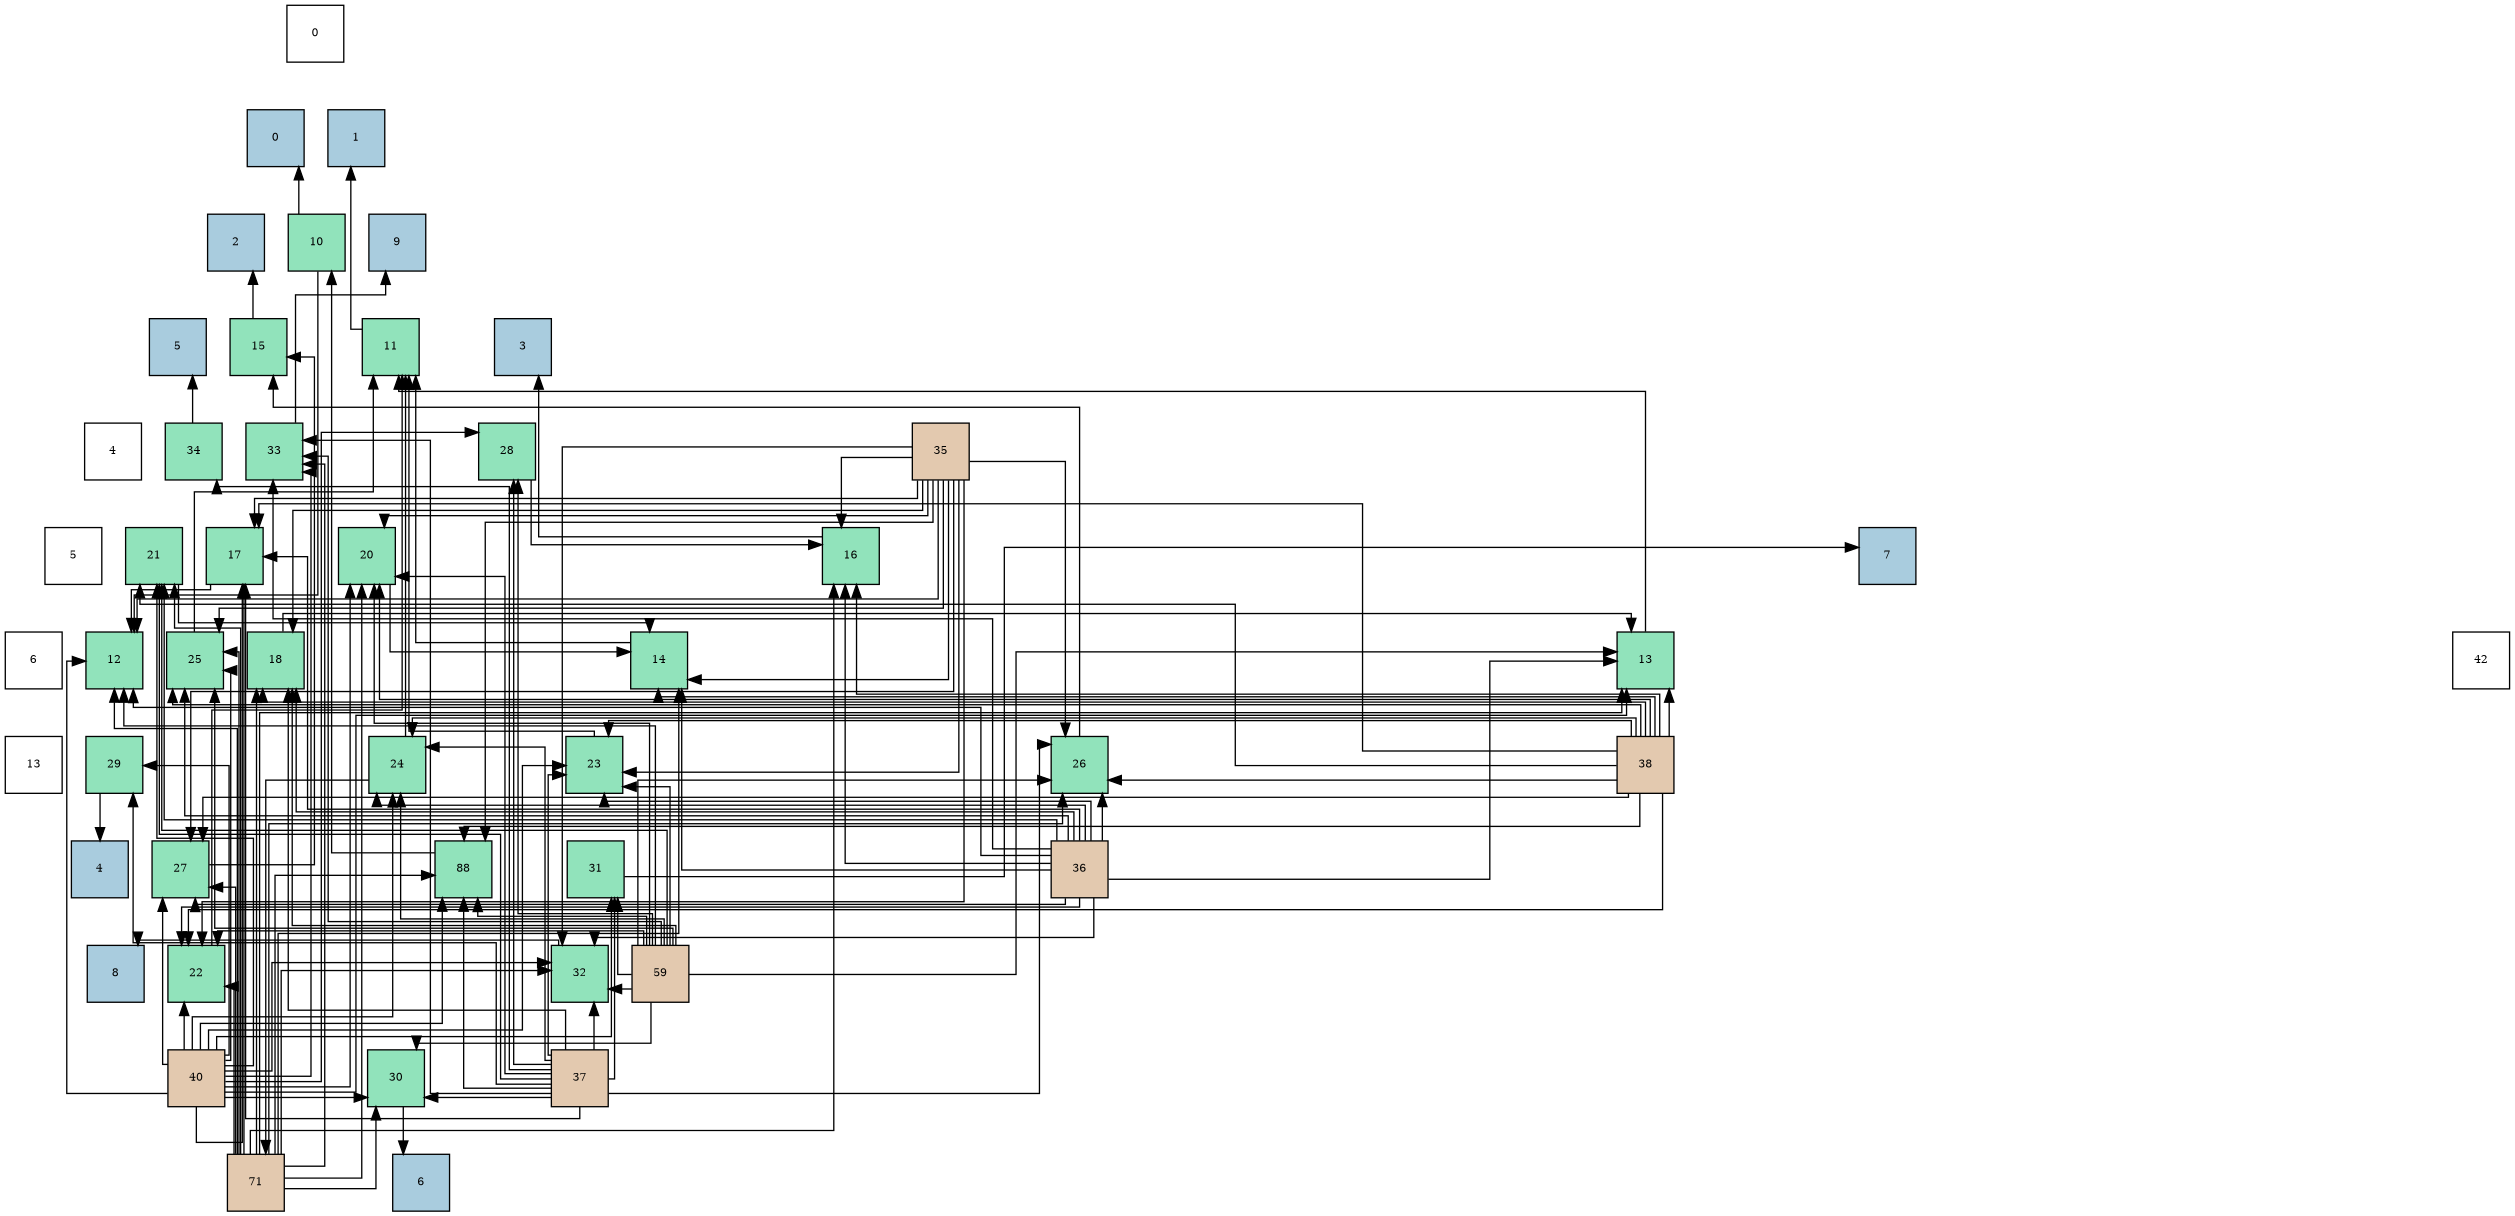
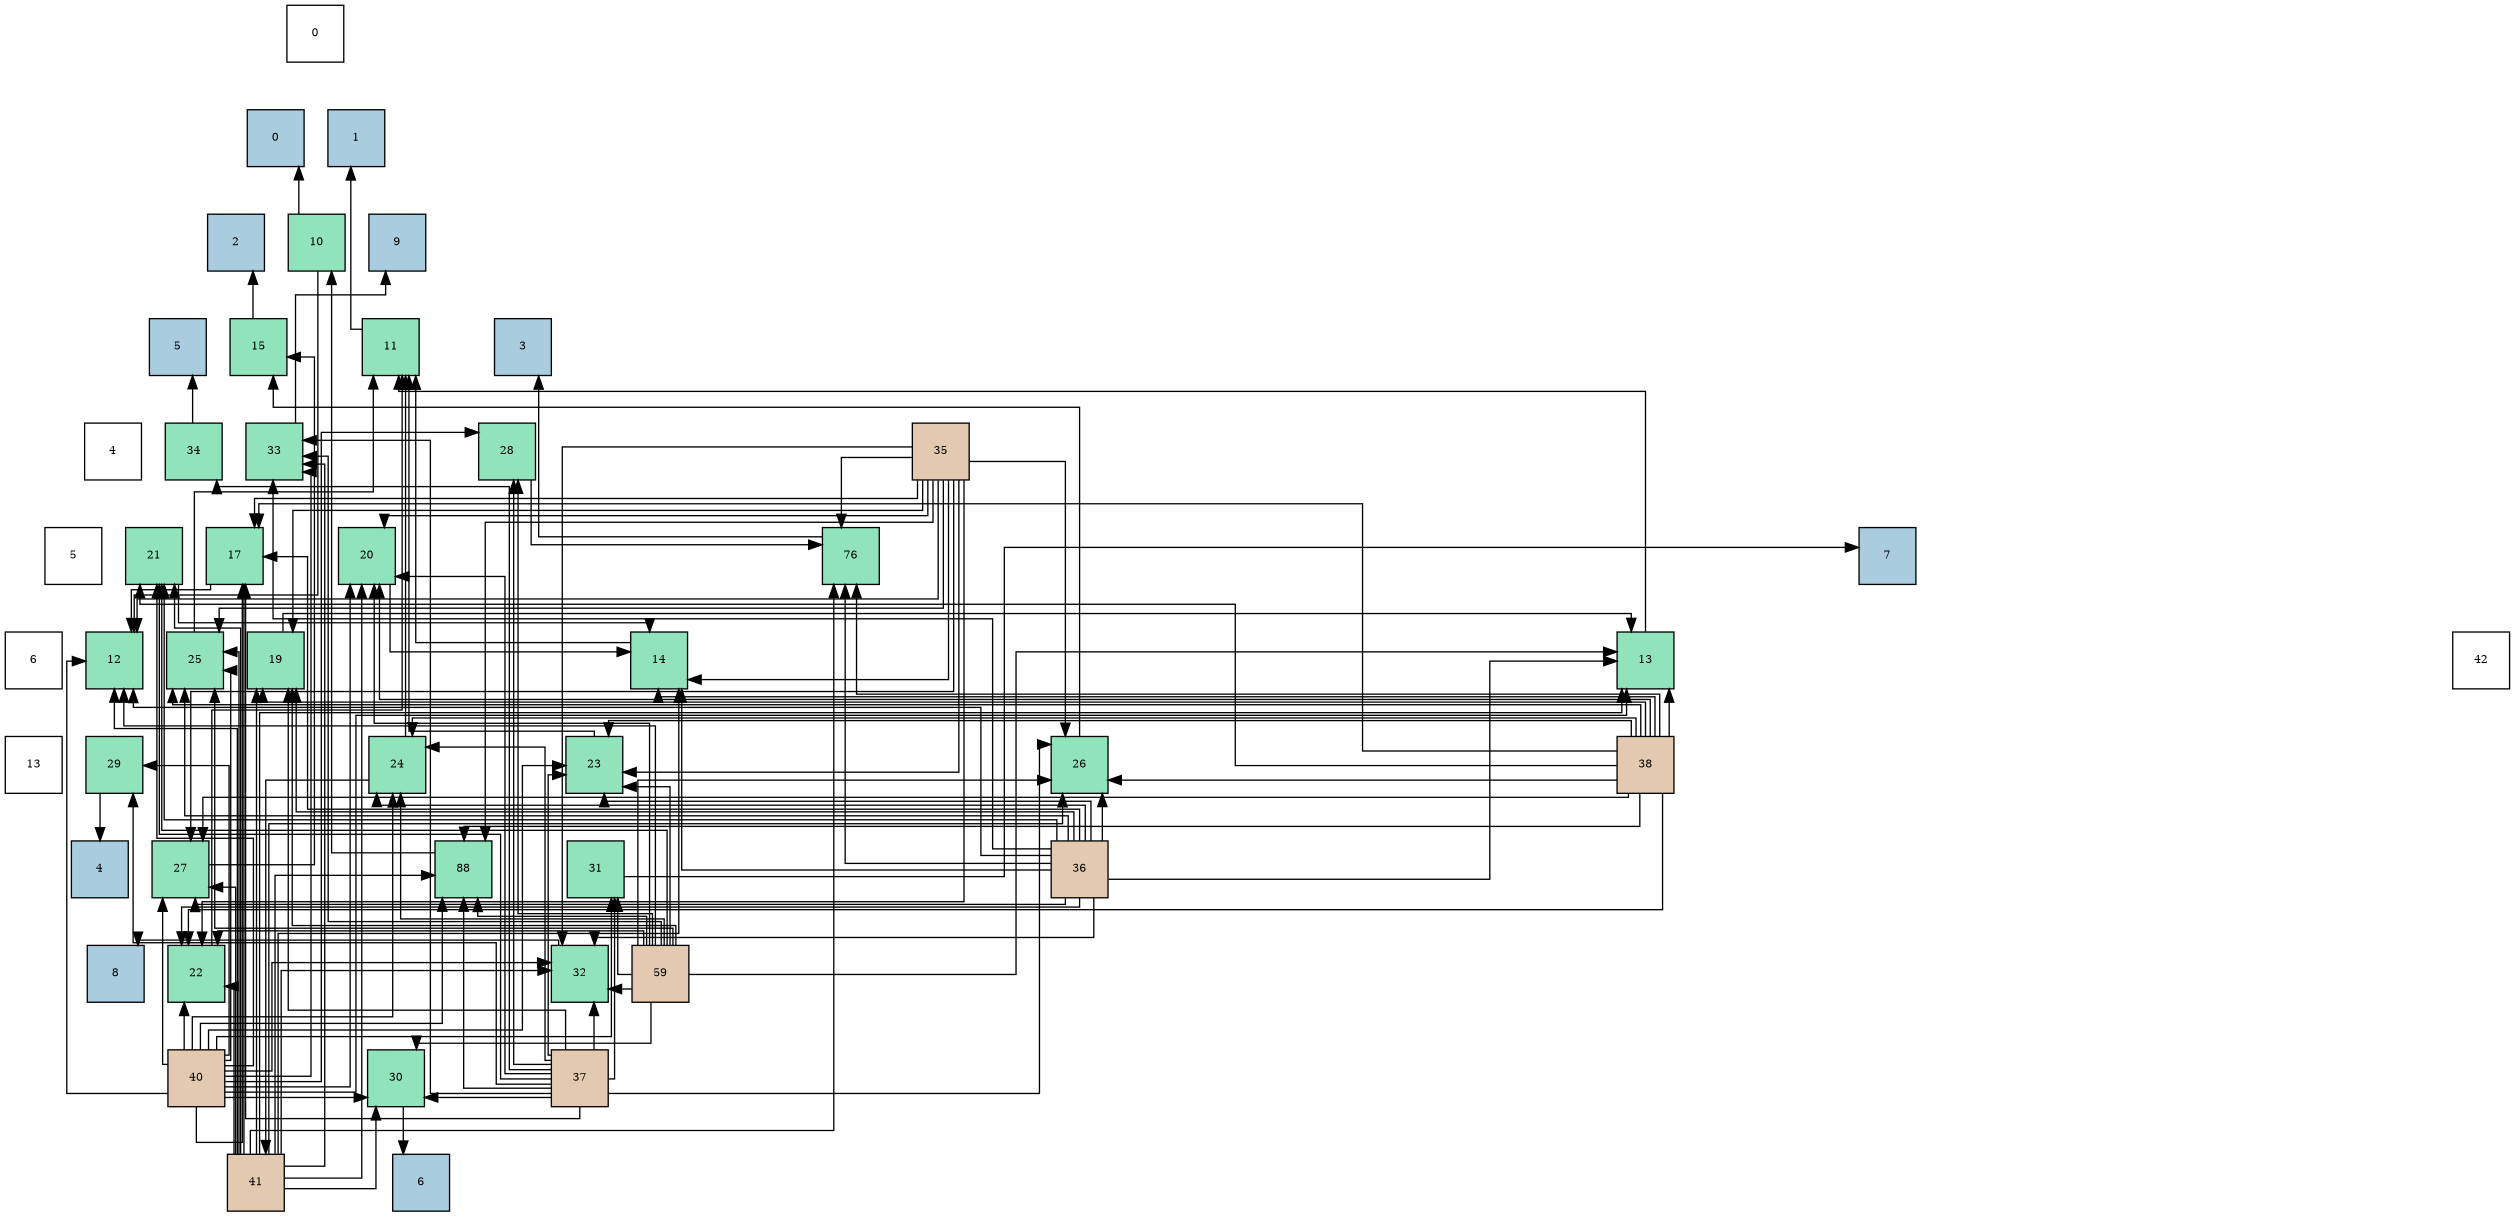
node "16": label "16" -> "76"
node "18": label "18" -> "19"
node "71": label "71" -> "41"
